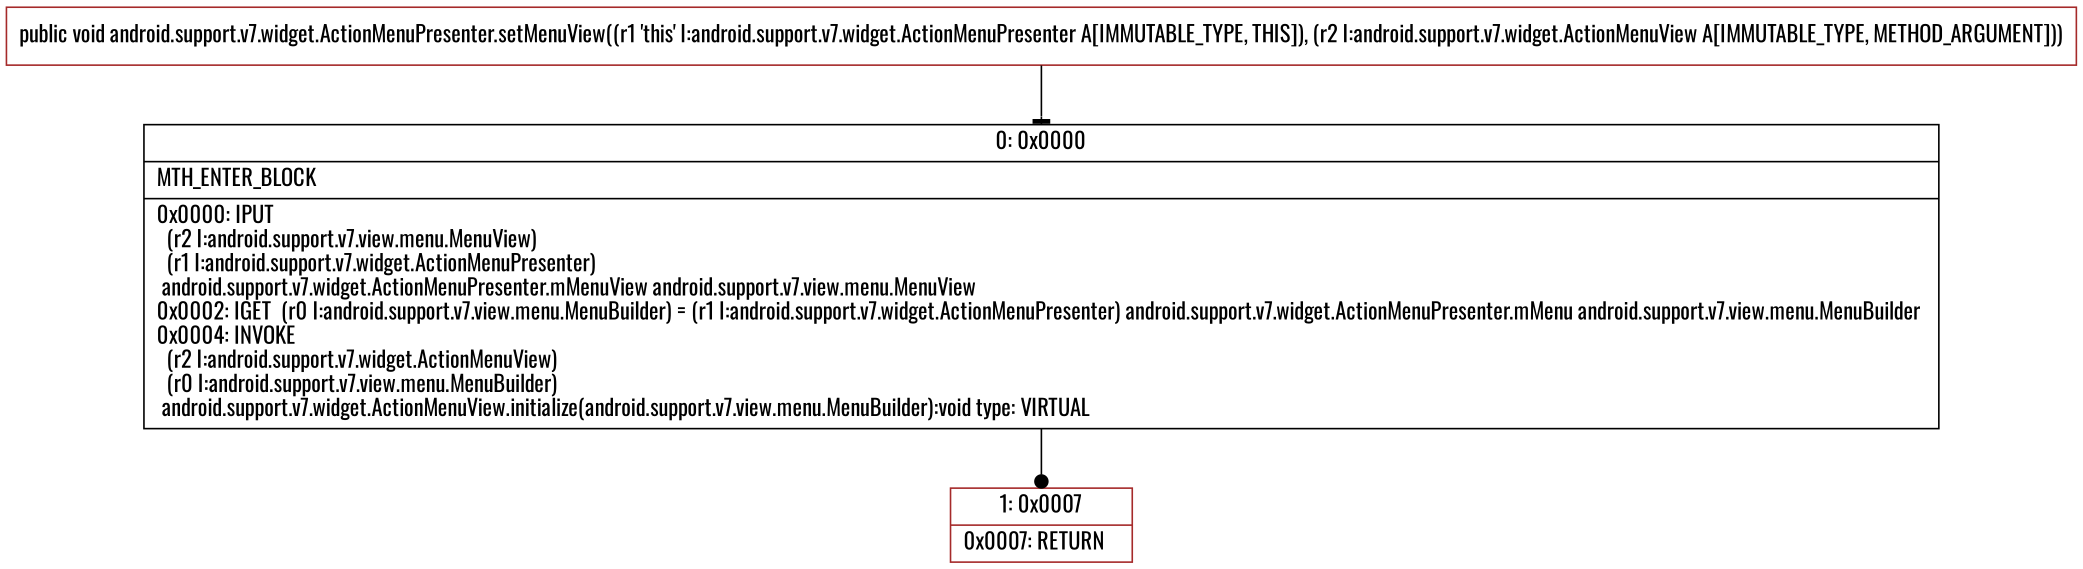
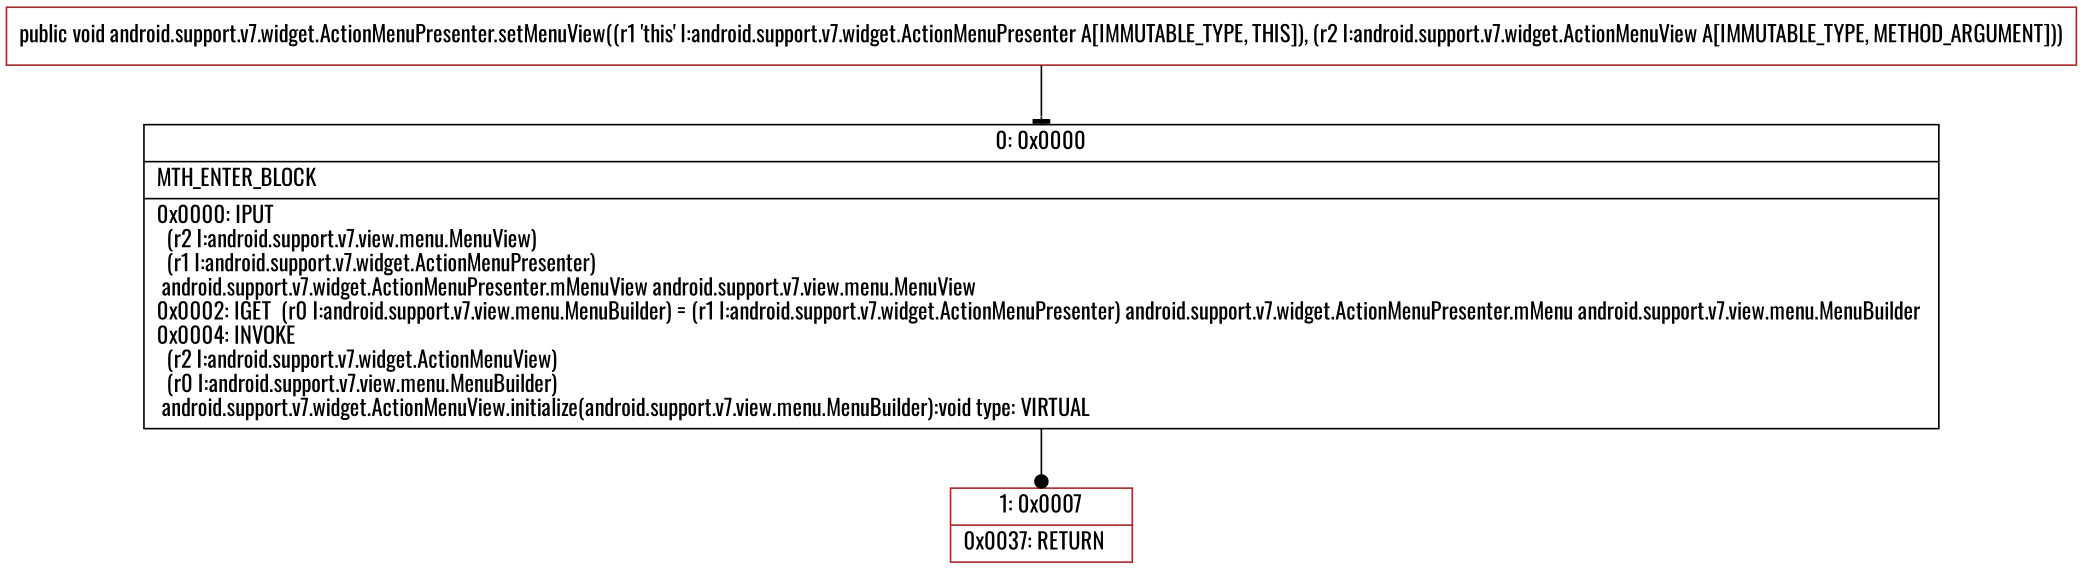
node "1: 0x0007": text "0x0007: RETURN" -> "0x0037: RETURN"
